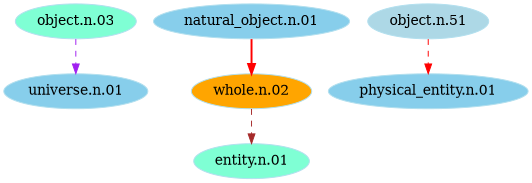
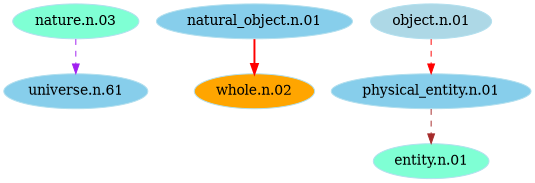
node "object.n.03": label "object.n.03" -> "nature.n.03"
node "object.n.51": label "object.n.51" -> "object.n.01"
node "universe.n.01": label "universe.n.01" -> "universe.n.61"
edge "whole.n.02" -> "entity.n.01": now "physical_entity.n.01" -> "entity.n.01"
